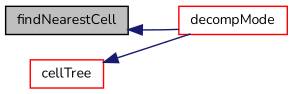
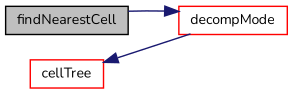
edge "decompMode" -> "findNearestCell": reversed
